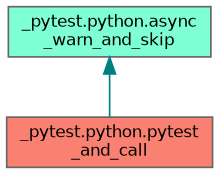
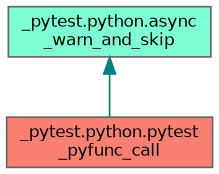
node "_pytest.python.pytest _and_call": label "_pytest.python.pytest _and_call" -> "_pytest.python.pytest _pyfunc_call"
